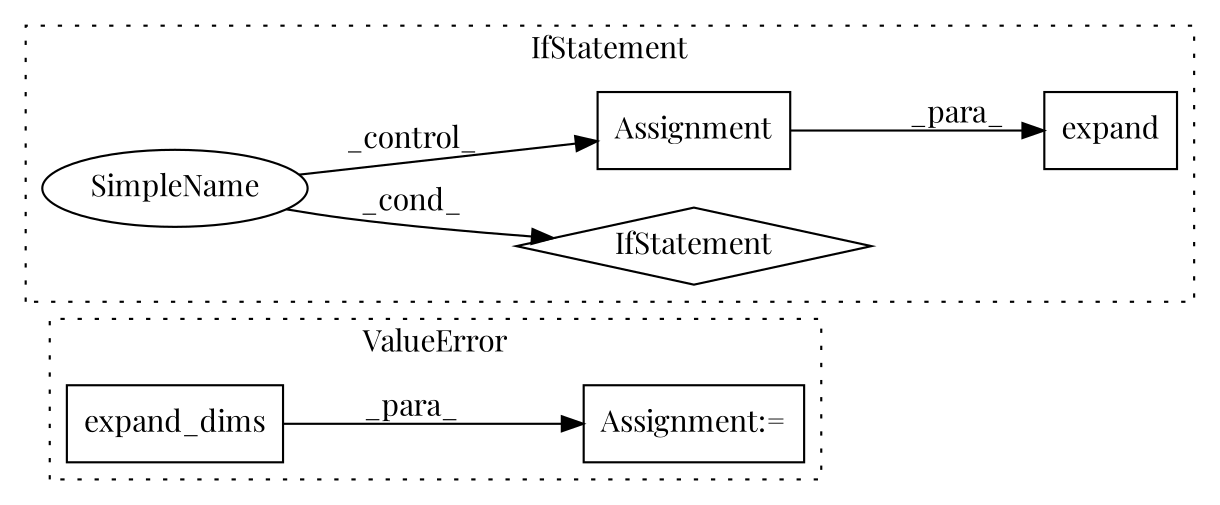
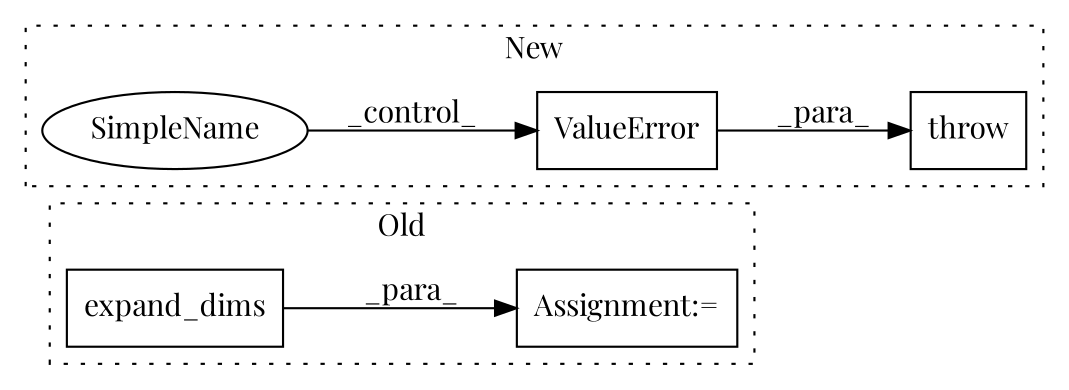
cluster "IfStatement": label "IfStatement" -> "New"
node "Assignment": label "Assignment" -> "ValueError"
node "expand": label "expand" -> "throw"
node "IfStatement": removed
cluster "ValueError": label "ValueError" -> "Old"
